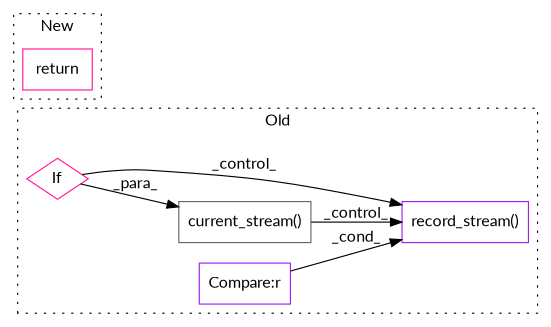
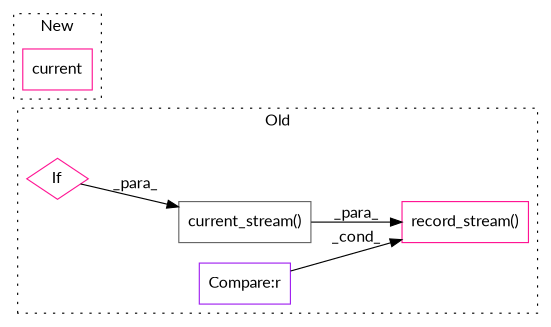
node "return": label "return" -> "current"
edge "If" -> "record_stream()": removed, label "_control_"
edge "current_stream()" -> "record_stream()": label "_control_" -> "_para_"
node "record_stream()": color purple -> deeppink
